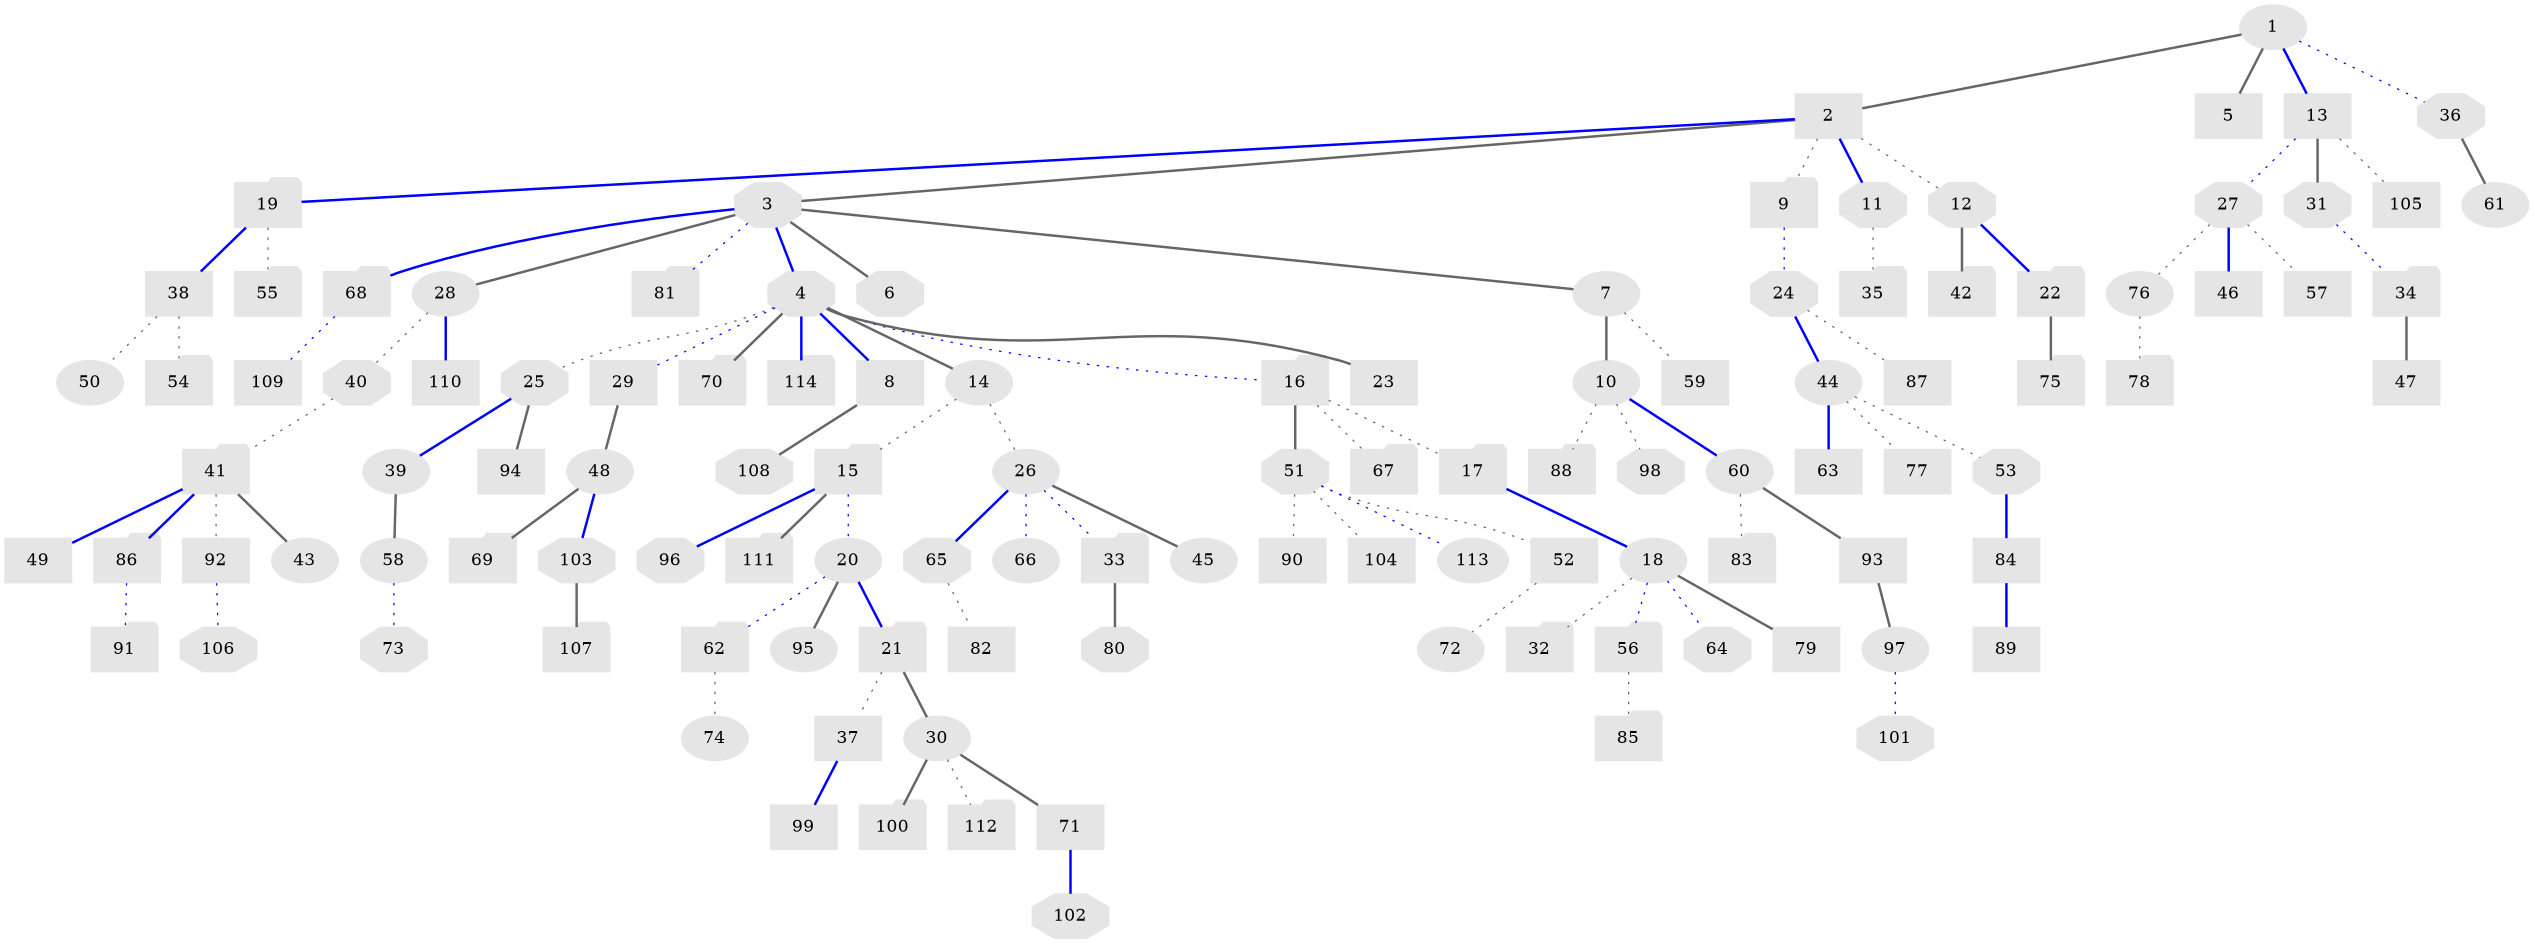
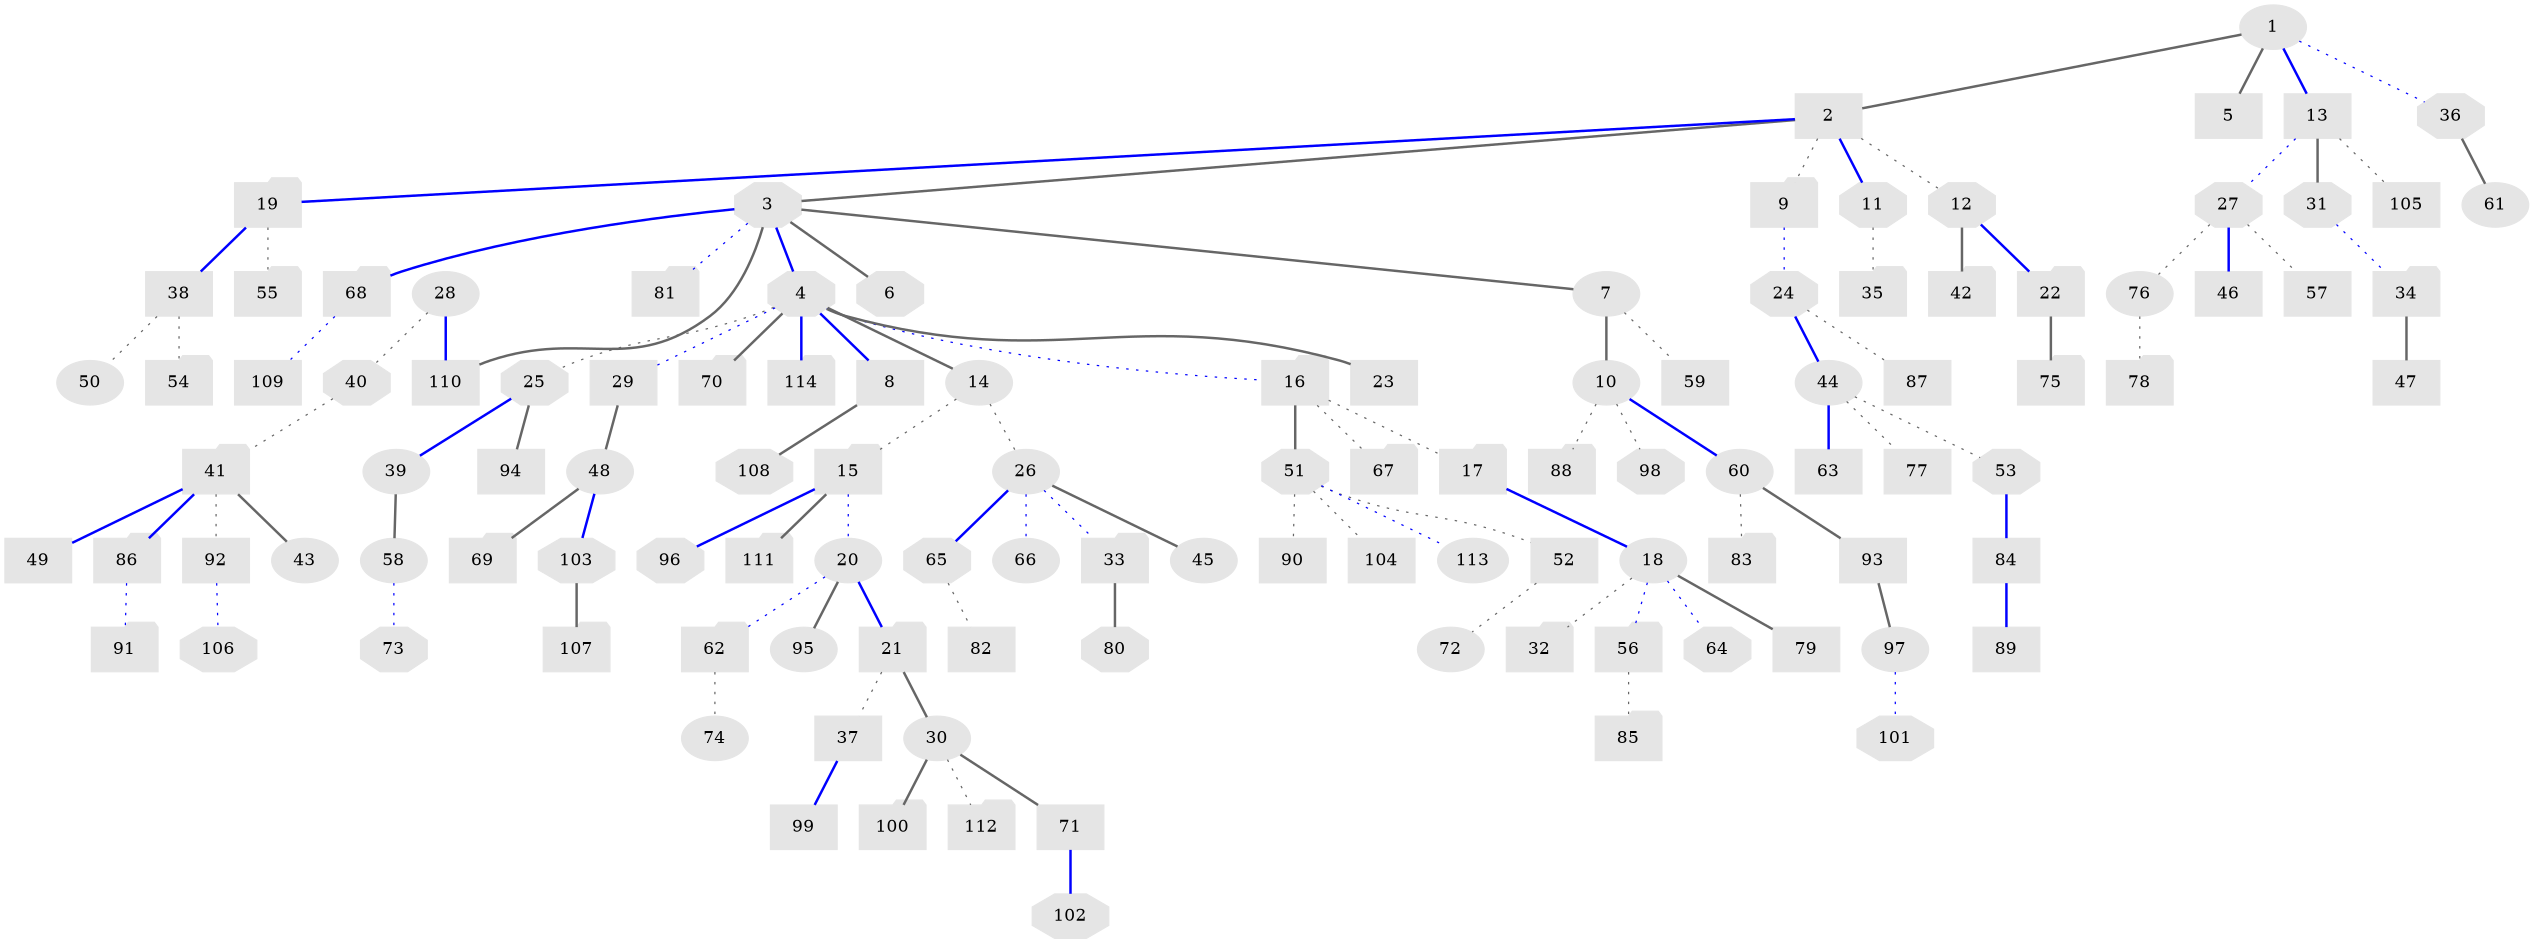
edge "3" -- "28": now "3" -- "110"
